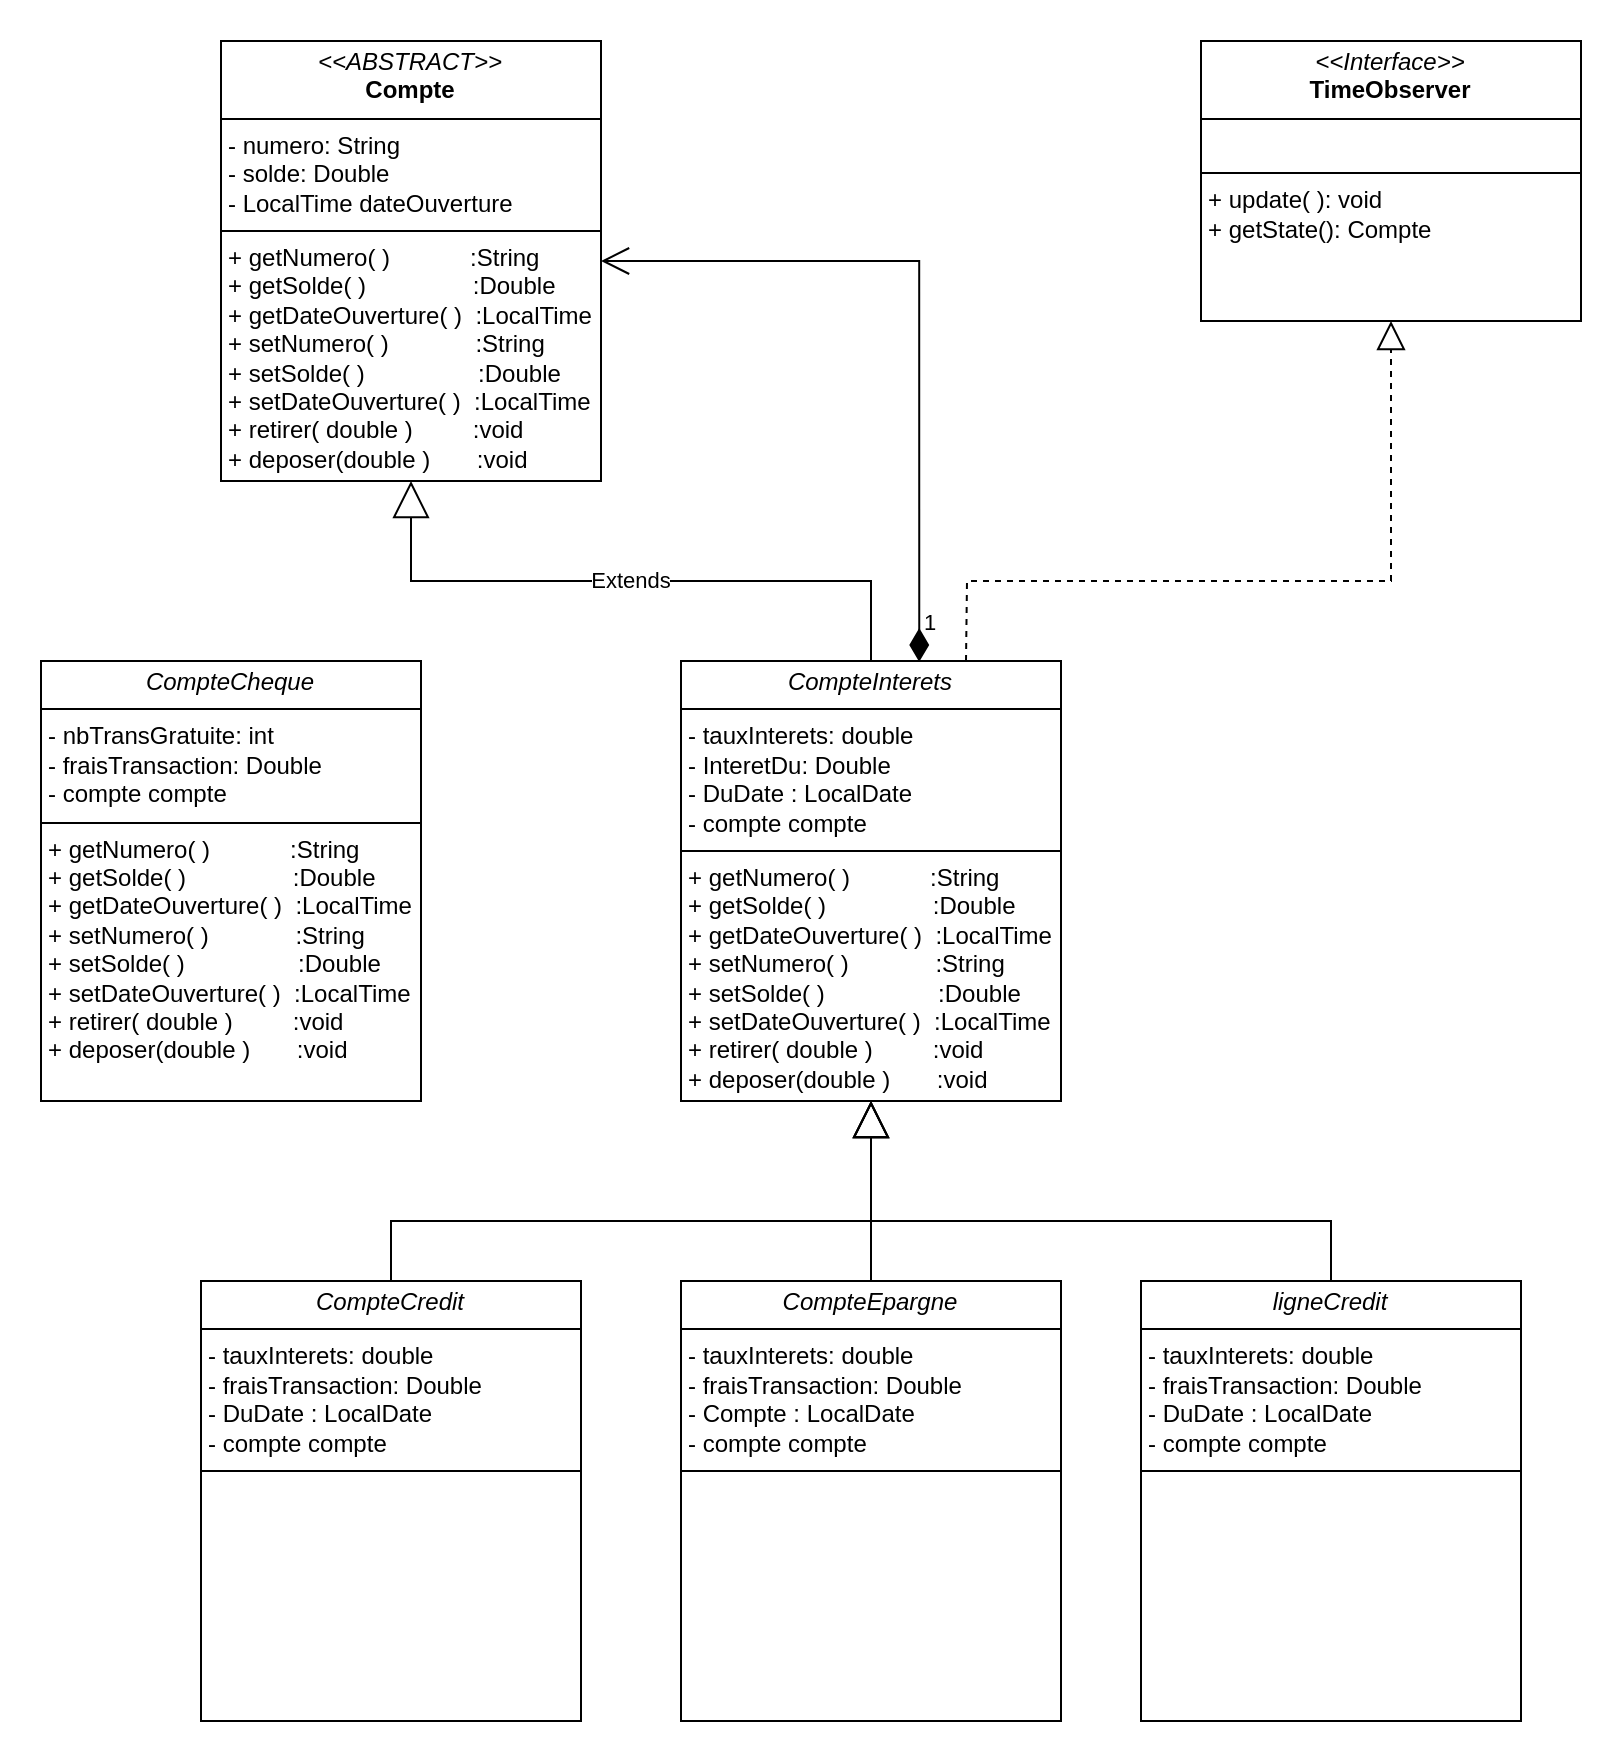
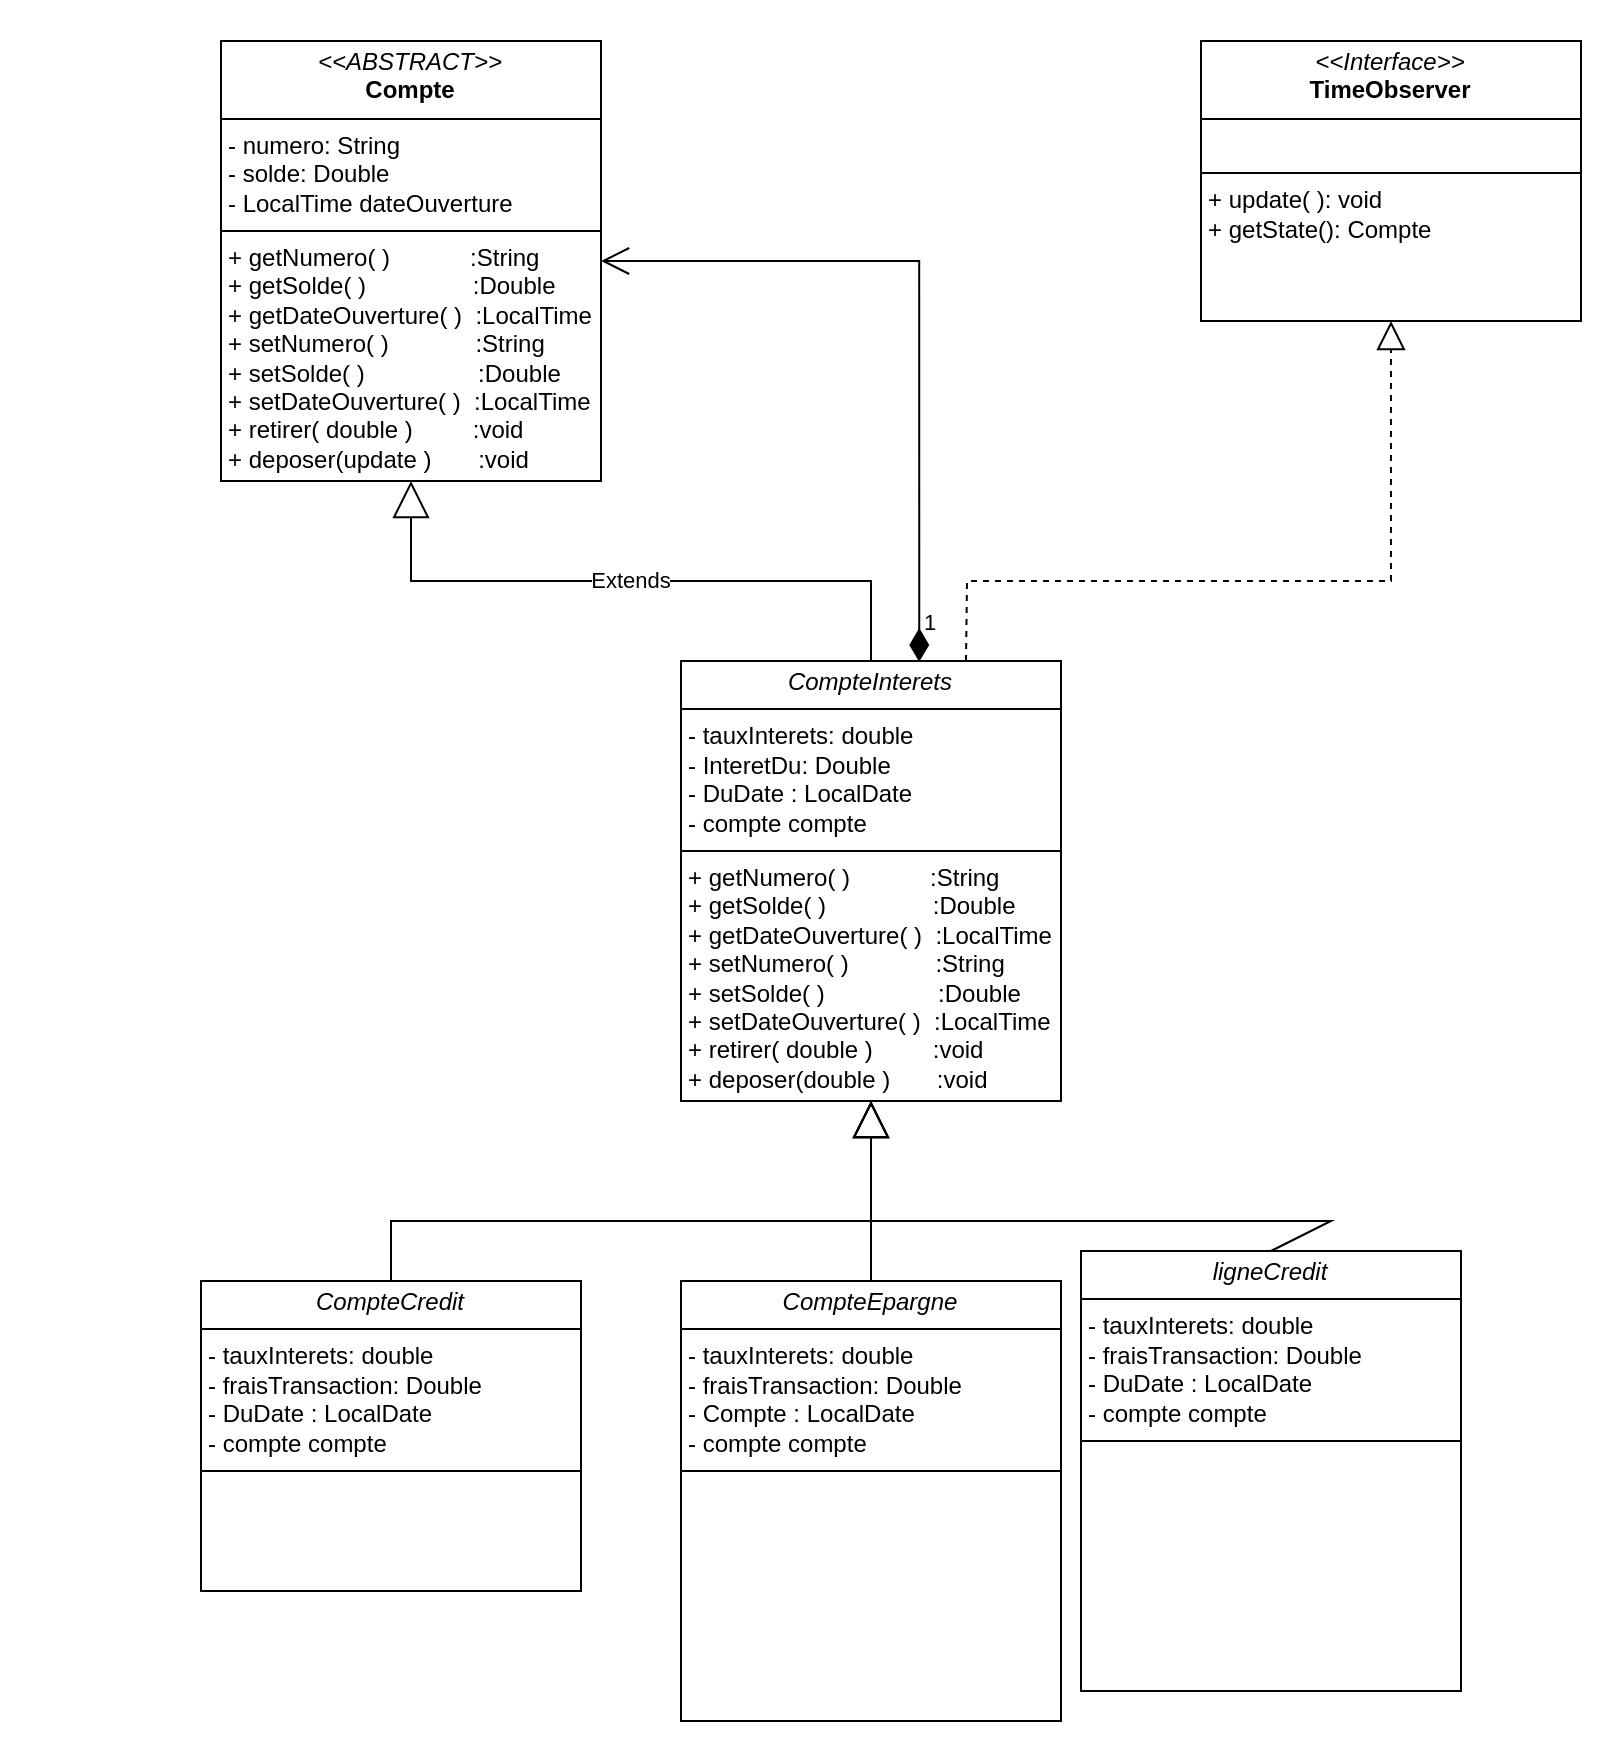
node "<<ABSTRACT>> Compte - numero: String - solde: Double - LocalTime dateOuverture + getNumero( ) :String + getSolde( ) :Double + getDateOuverture( ) :LocalTime + setNumero( ) :String + setSolde( ) :Double + setDateOuverture( ) :LocalTime + retirer( double ) :void + deposer(double ) :void": label "<<ABSTRACT>> Compte - numero: String - solde: Double - LocalTime dateOuverture + getNumero( ) :String + getSolde( ) :Double + getDateOuverture( ) :LocalTime + setNumero( ) :String + setSolde( ) :Double + setDateOuverture( ) :LocalTime + retirer( double ) :void + deposer(double ) :void" -> "<<ABSTRACT>> Compte - numero: String - solde: Double - LocalTime dateOuverture + getNumero( ) :String + getSolde( ) :Double + getDateOuverture( ) :LocalTime + setNumero( ) :String + setSolde( ) :Double + setDateOuverture( ) :LocalTime + retirer( double ) :void + deposer(update ) :void"
node "CompteCheque - nbTransGratuite: int - fraisTransaction: Double - compte compte + getNumero( ) :String + getSolde( ) :Double + getDateOuverture( ) :LocalTime + setNumero( ) :String + setSolde( ) :Double + setDateOuverture( ) :LocalTime + retirer( double ) :void + deposer(double ) :void": removed
node "CompteCredit - tauxInterets: double - fraisTransaction: Double - DuDate : LocalDate - compte compte": size 380x440 -> 380x310
node "ligneCredit - tauxInterets: double - fraisTransaction: Double - DuDate : LocalDate - compte compte": moved (1331, 1501) -> (1271, 1471)
